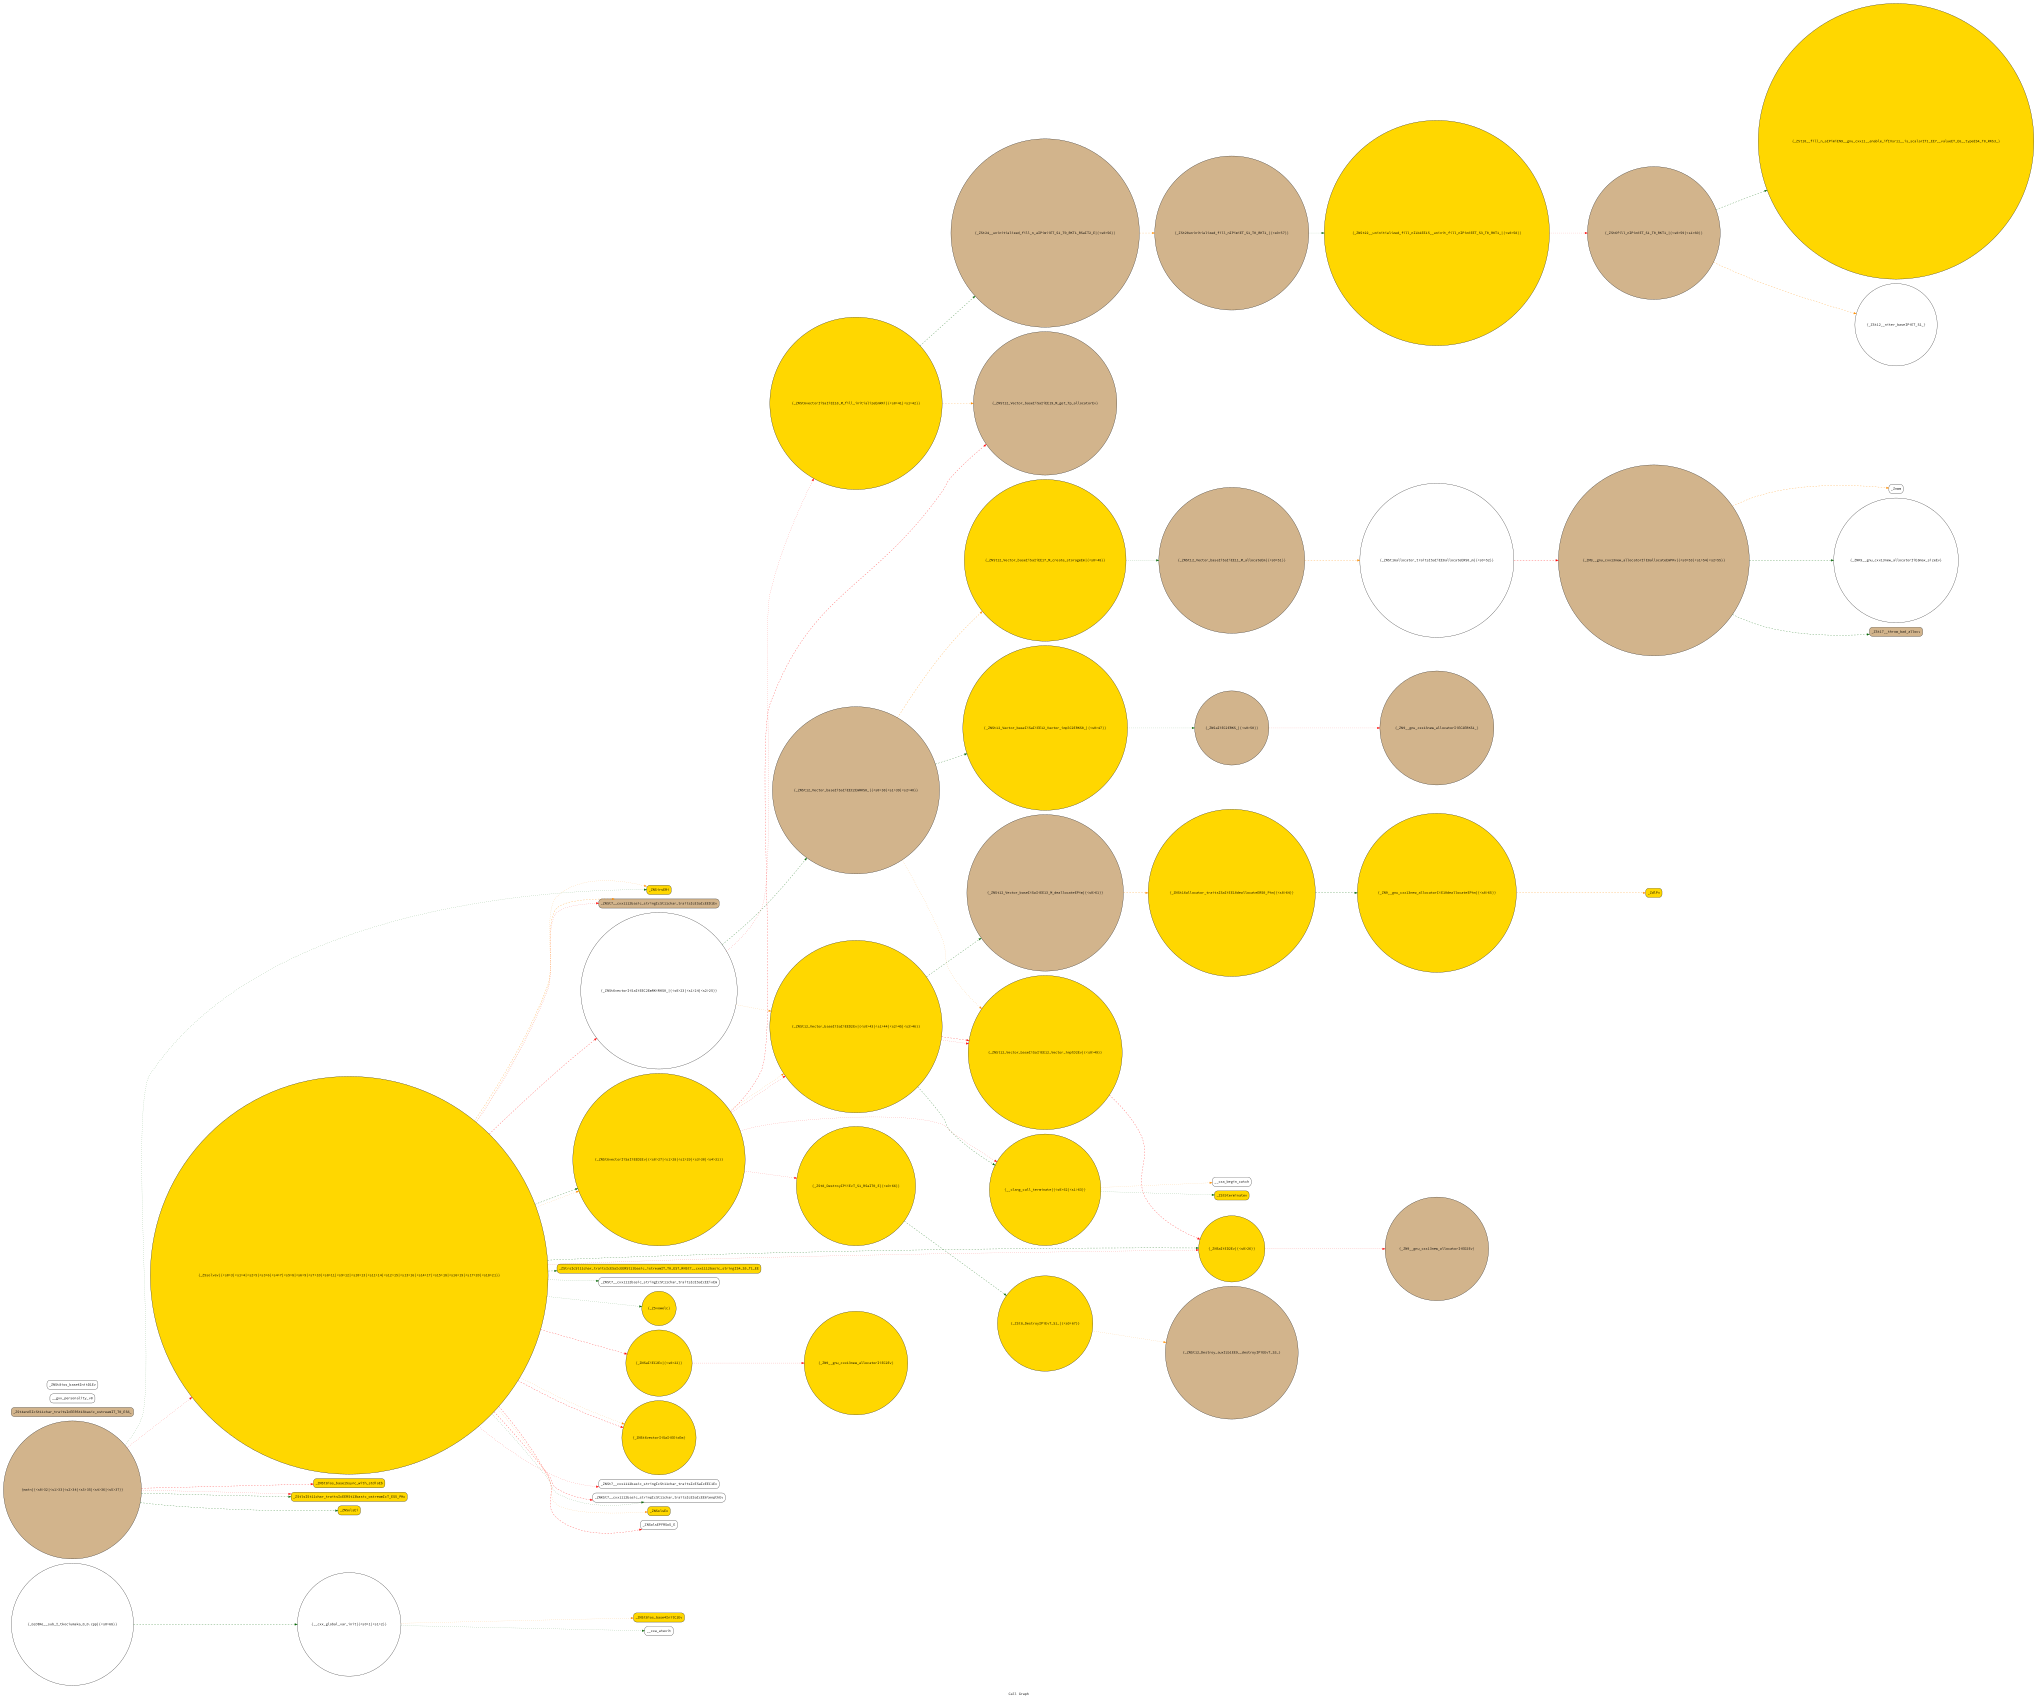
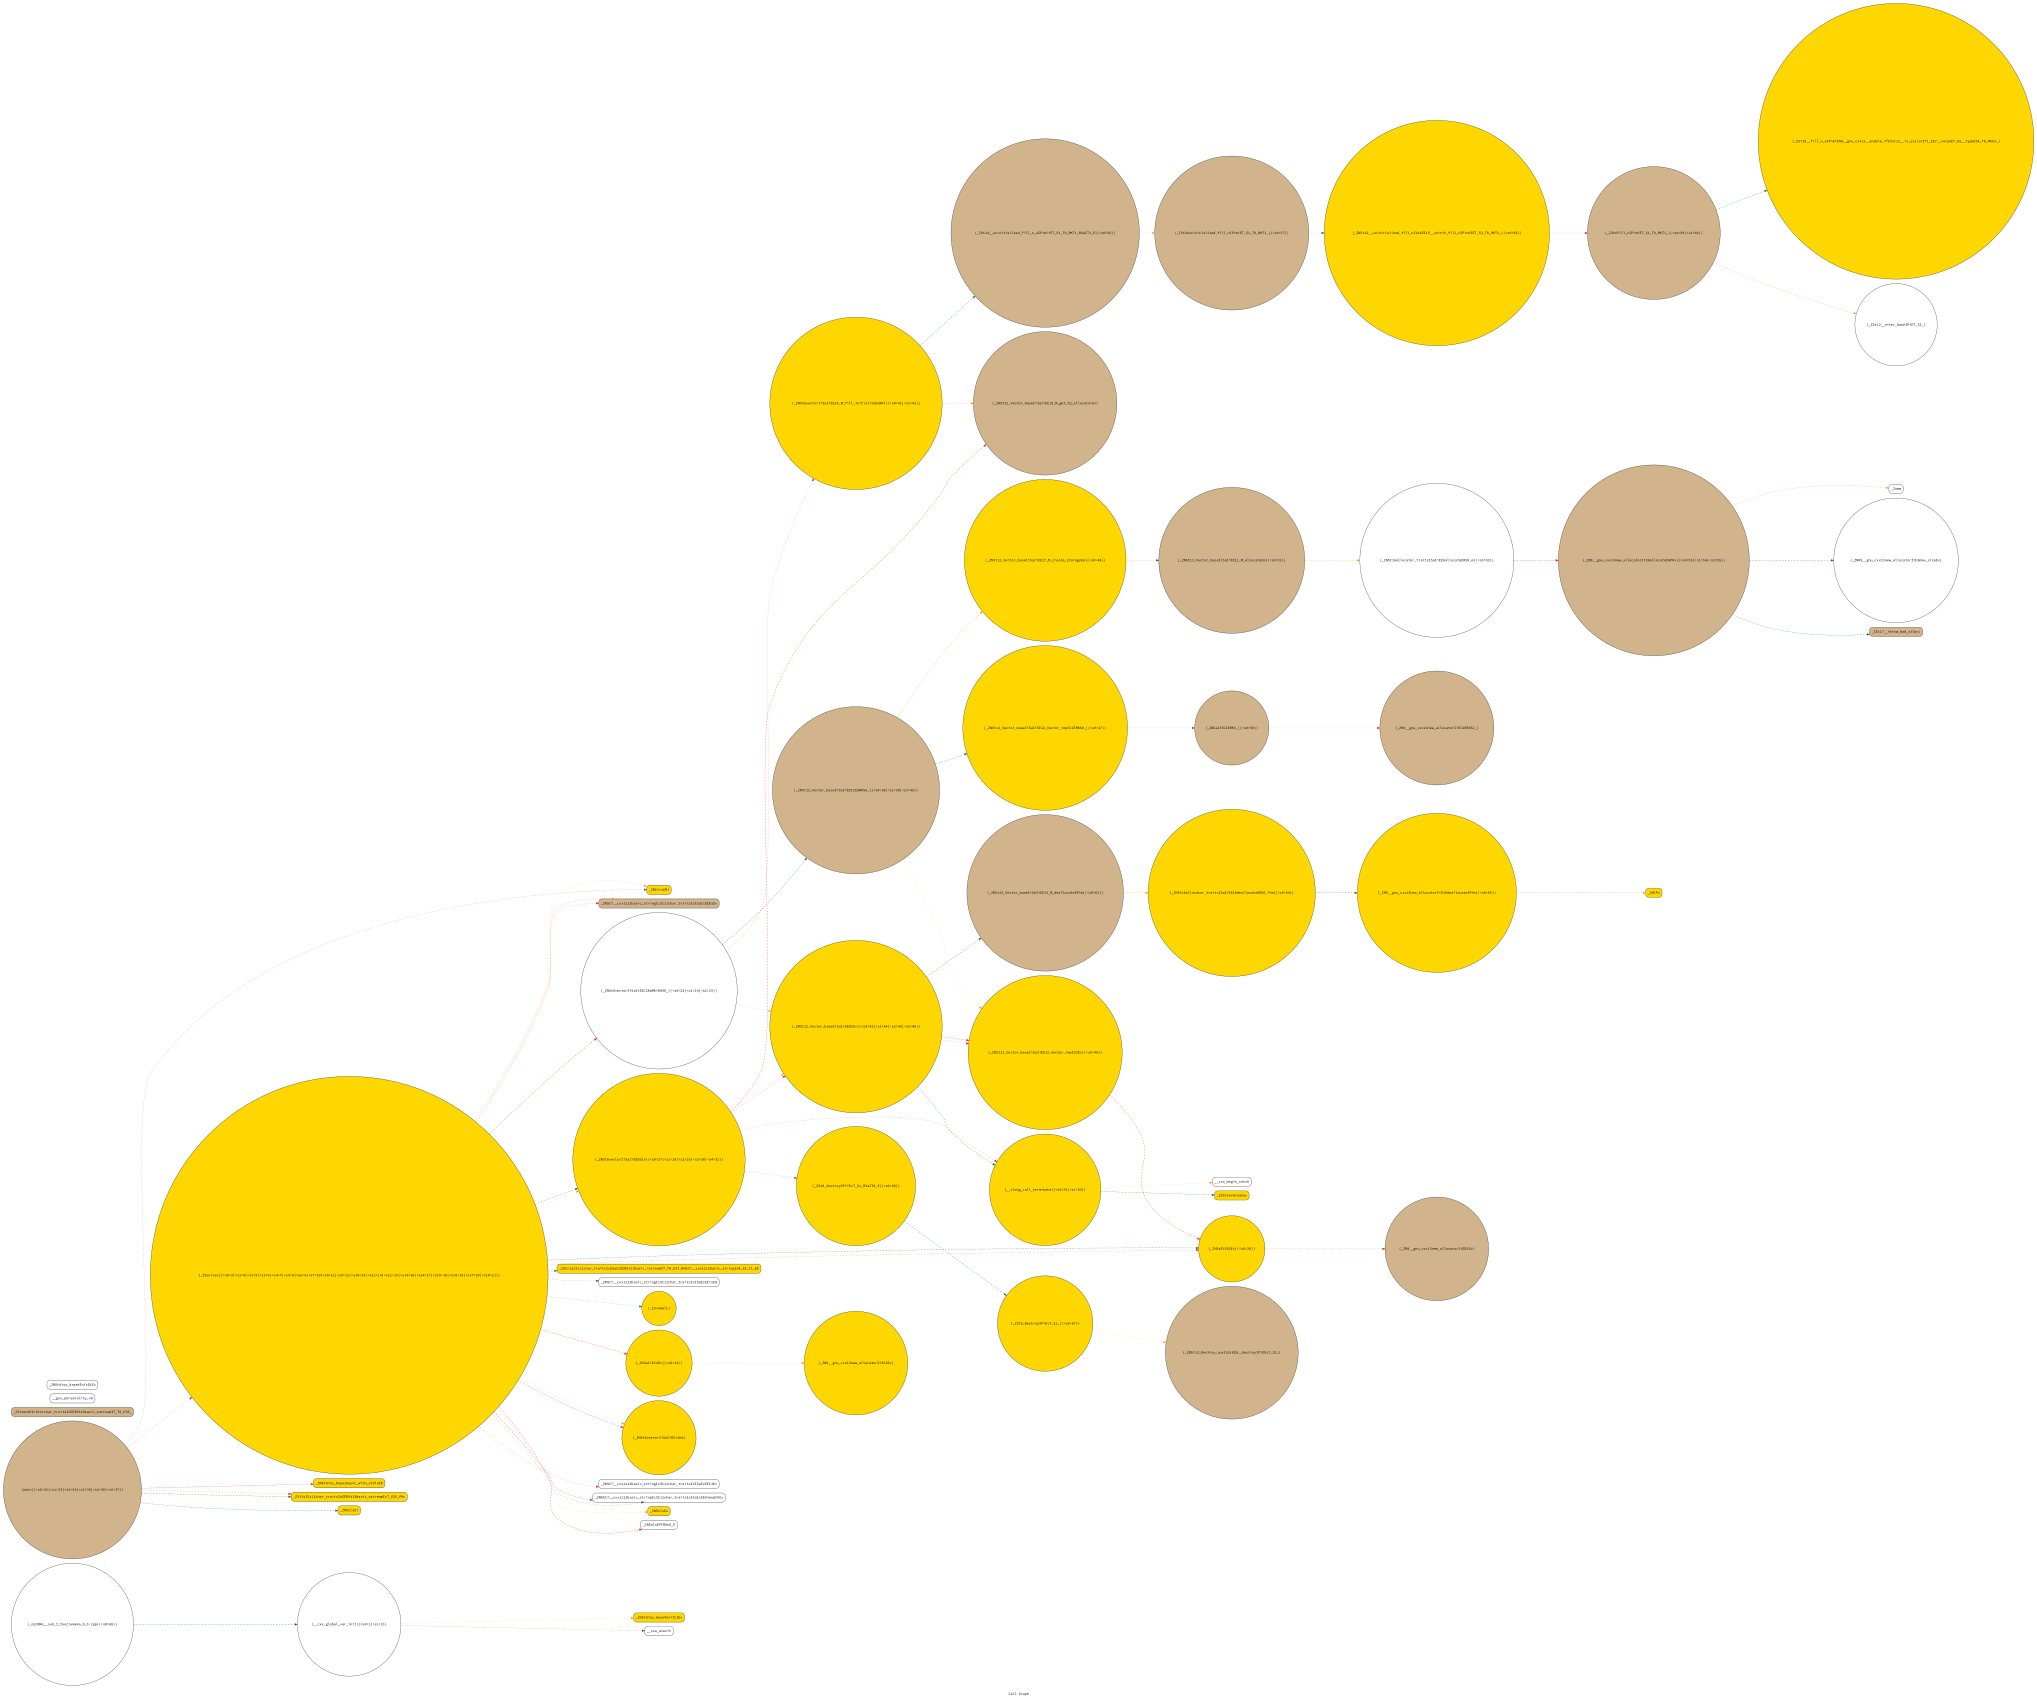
edge "{__clang_call_terminate|{<s0>62|<s1>63}}" -> "_ZSt9terminatev": style dotted -> dashed
edge "{_ZNSaIiEC2Ev|{<s0>22}}" -> "{_ZN9__gnu_cxx13new_allocatorIiEC2Ev}": color red -> darkorange
